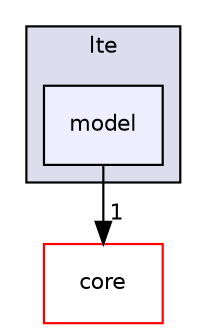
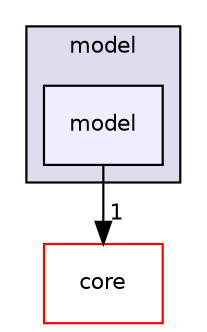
cluster "lte": label "lte" -> "model"
